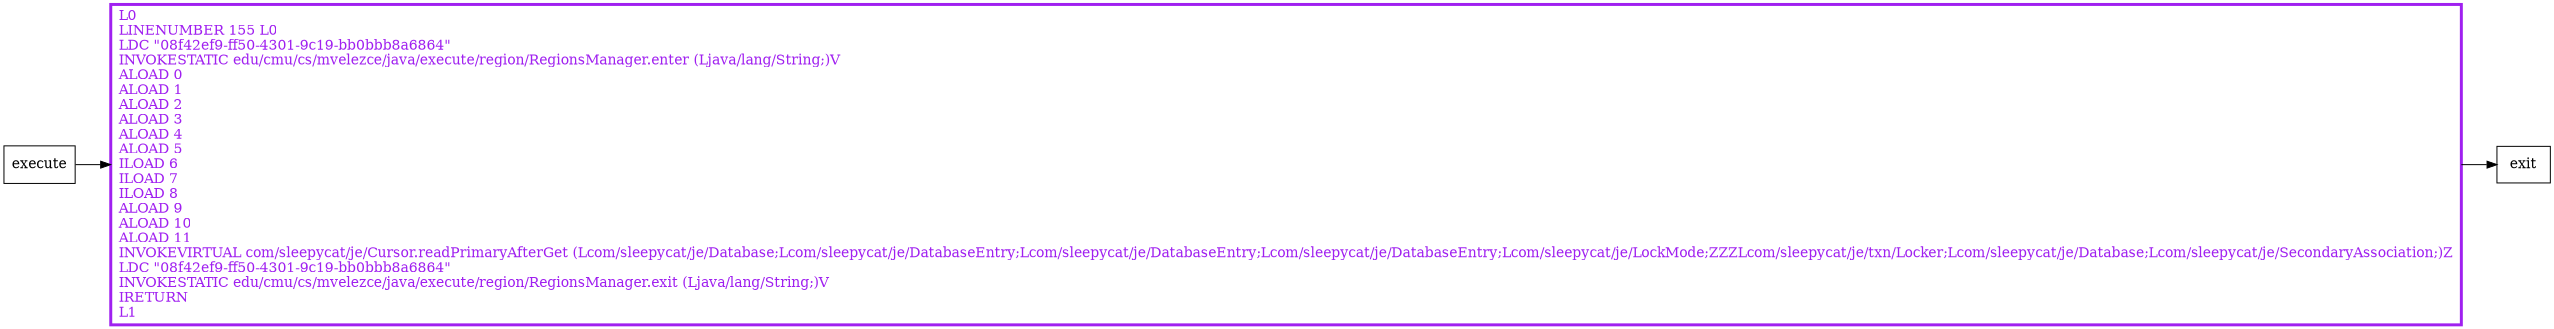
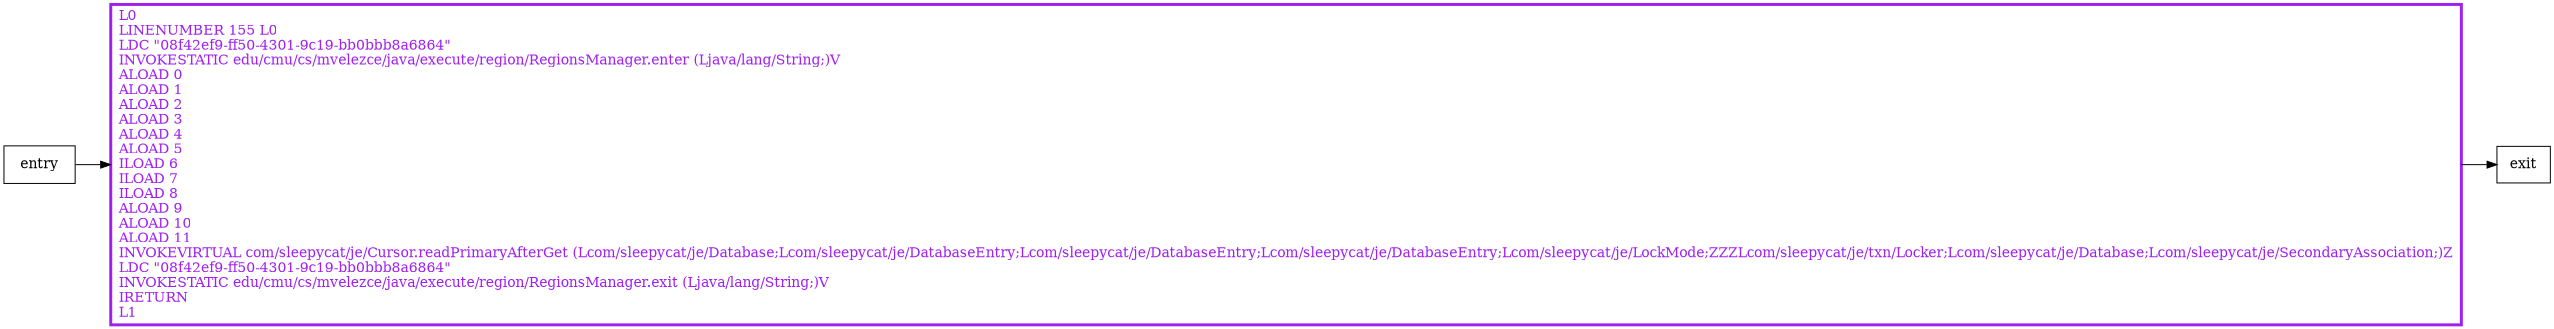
node "execute": label "execute" -> "entry"
